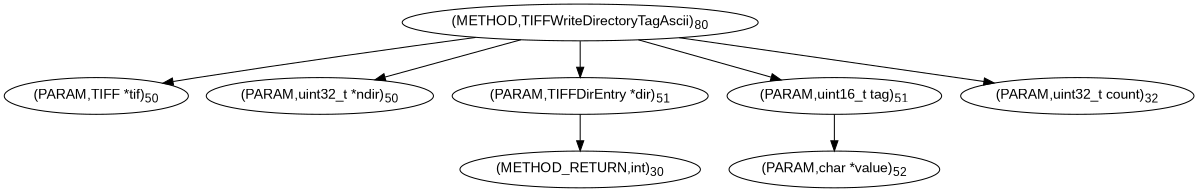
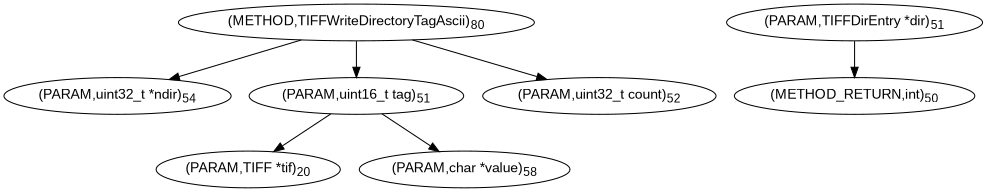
edge "(METHOD,TIFFWriteDirectoryTagAscii)" -> "(PARAM,TIFFDirEntry *dir)": removed
edge "(METHOD,TIFFWriteDirectoryTagAscii)" -> "(PARAM,TIFF *tif)": now "(PARAM,uint16_t tag)" -> "(PARAM,TIFF *tif)"
node "(PARAM,TIFF *tif)": text "50" -> "20"
node "(PARAM,uint32_t *ndir)": text "50" -> "54"
node "(PARAM,uint32_t count)": text "32" -> "52"
node "(METHOD_RETURN,int)": text "30" -> "50"
node "(PARAM,char *value)": text "52" -> "58"
